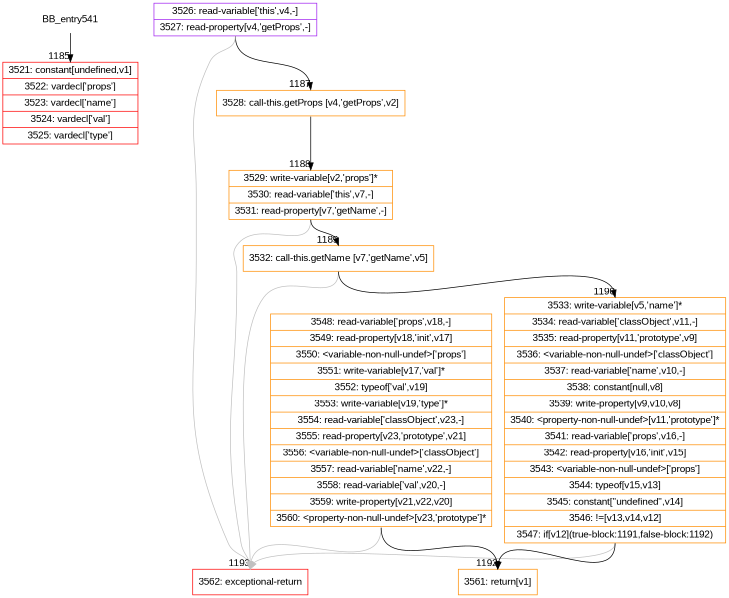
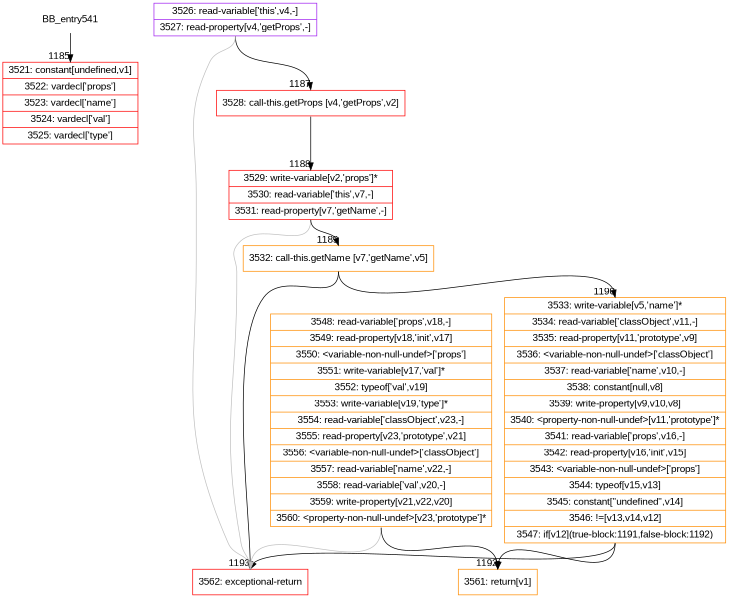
node "3528: call-this.getProps [v4,'getProps',v2]": color darkorange -> red
node "3529: write-variable[v2,'props']*": color darkorange -> red
edge "3532: call-this.getName [v7,'getName',v5]" -> "3562: exceptional-return": color gray -> black
edge "3533: write-variable[v5,'name']*" -> "3562: exceptional-return": color gray -> black
